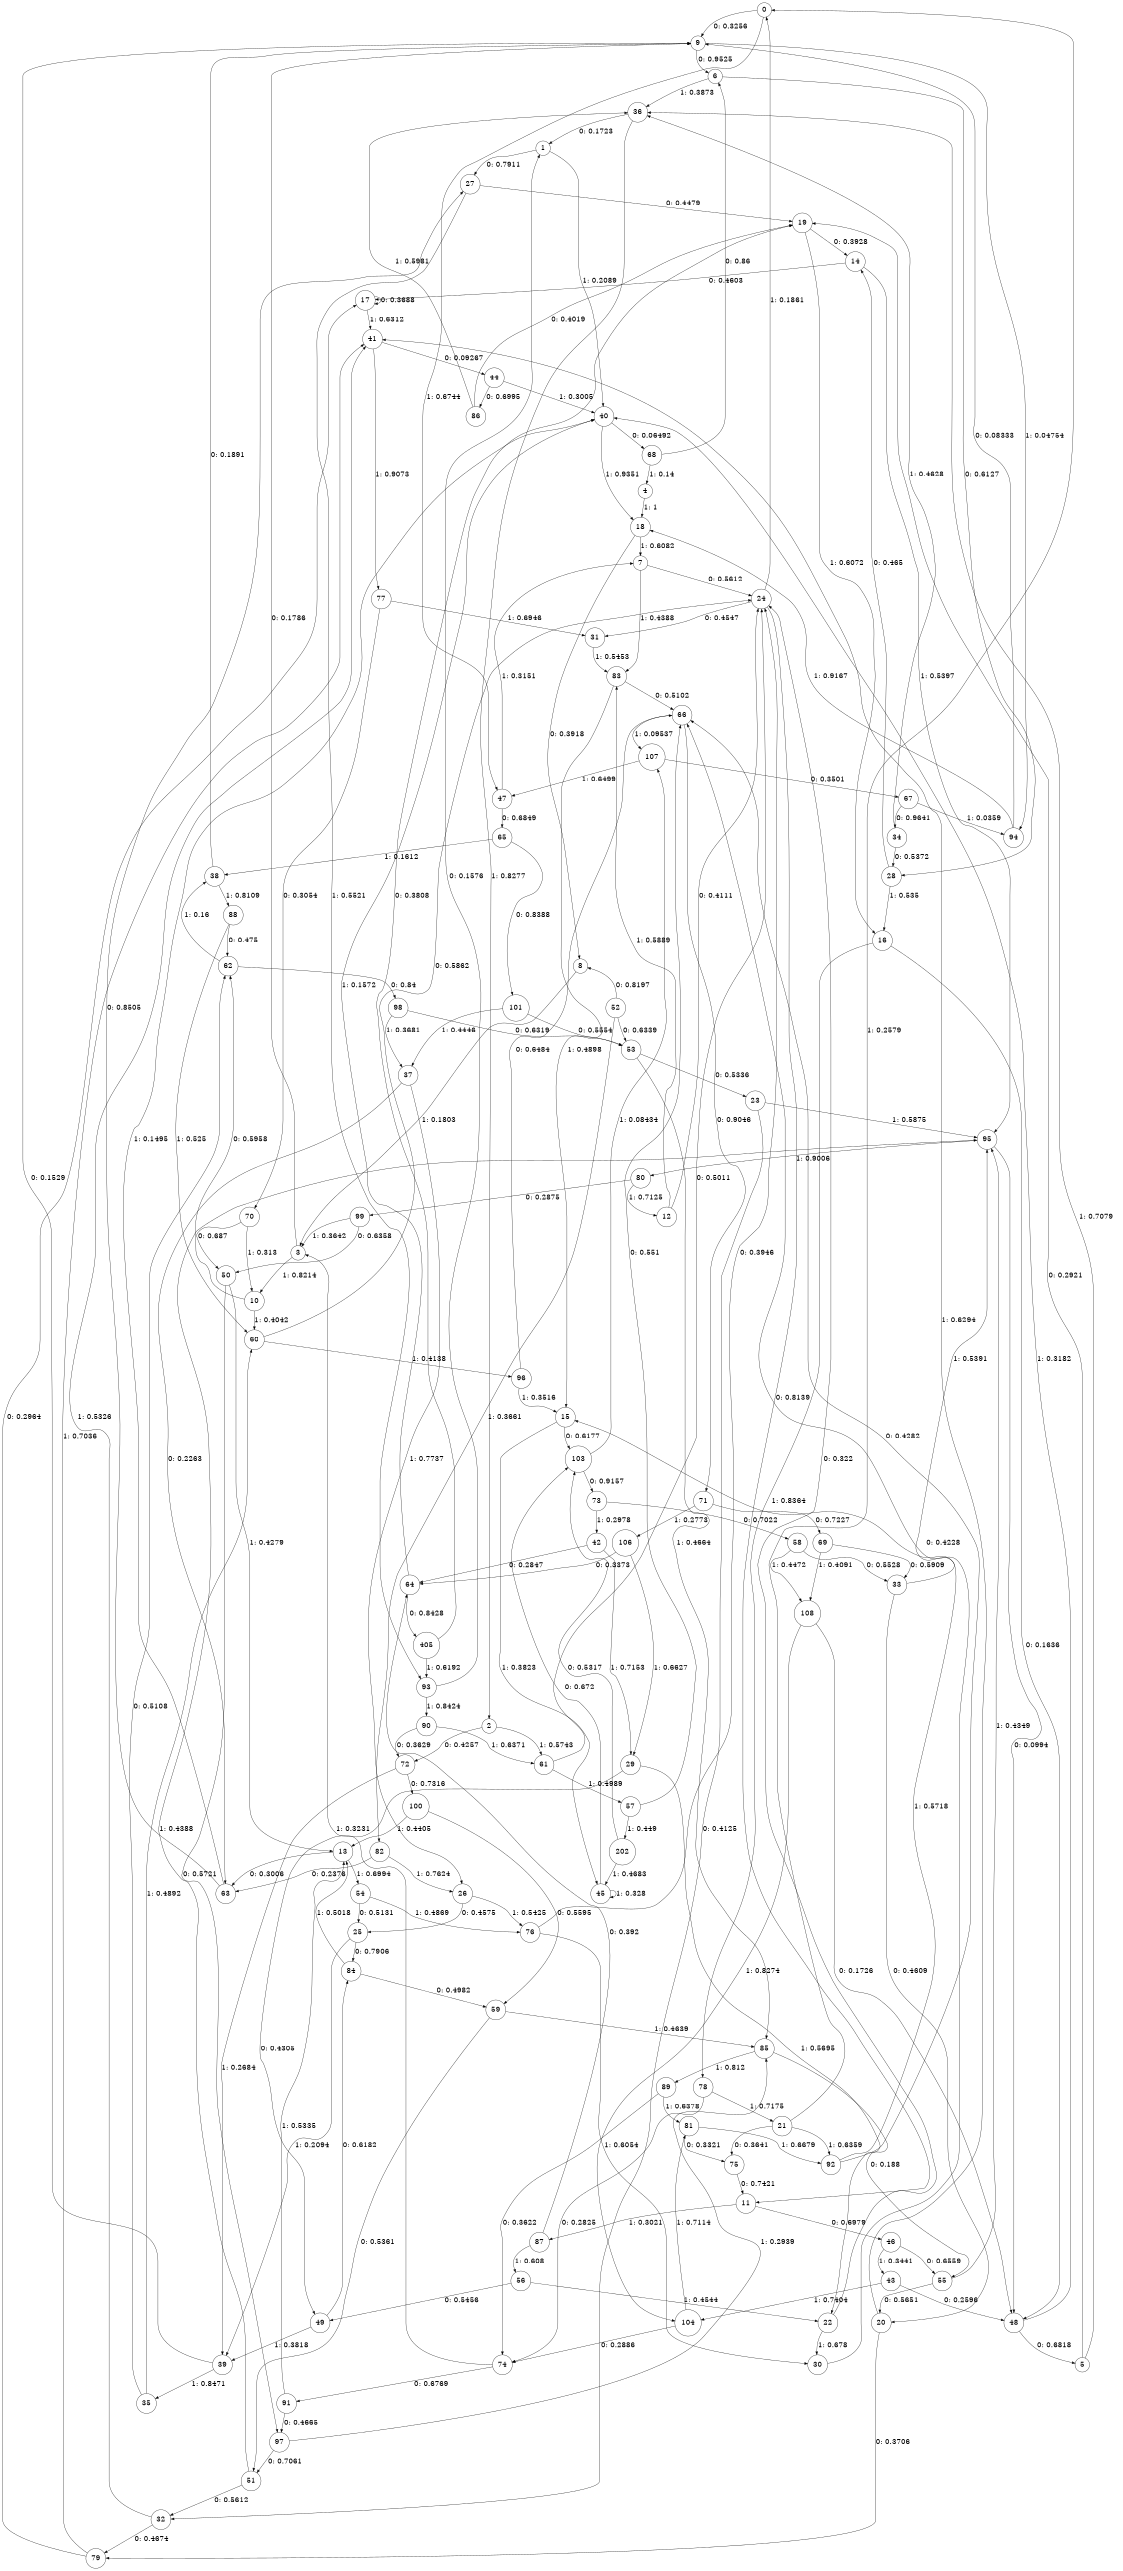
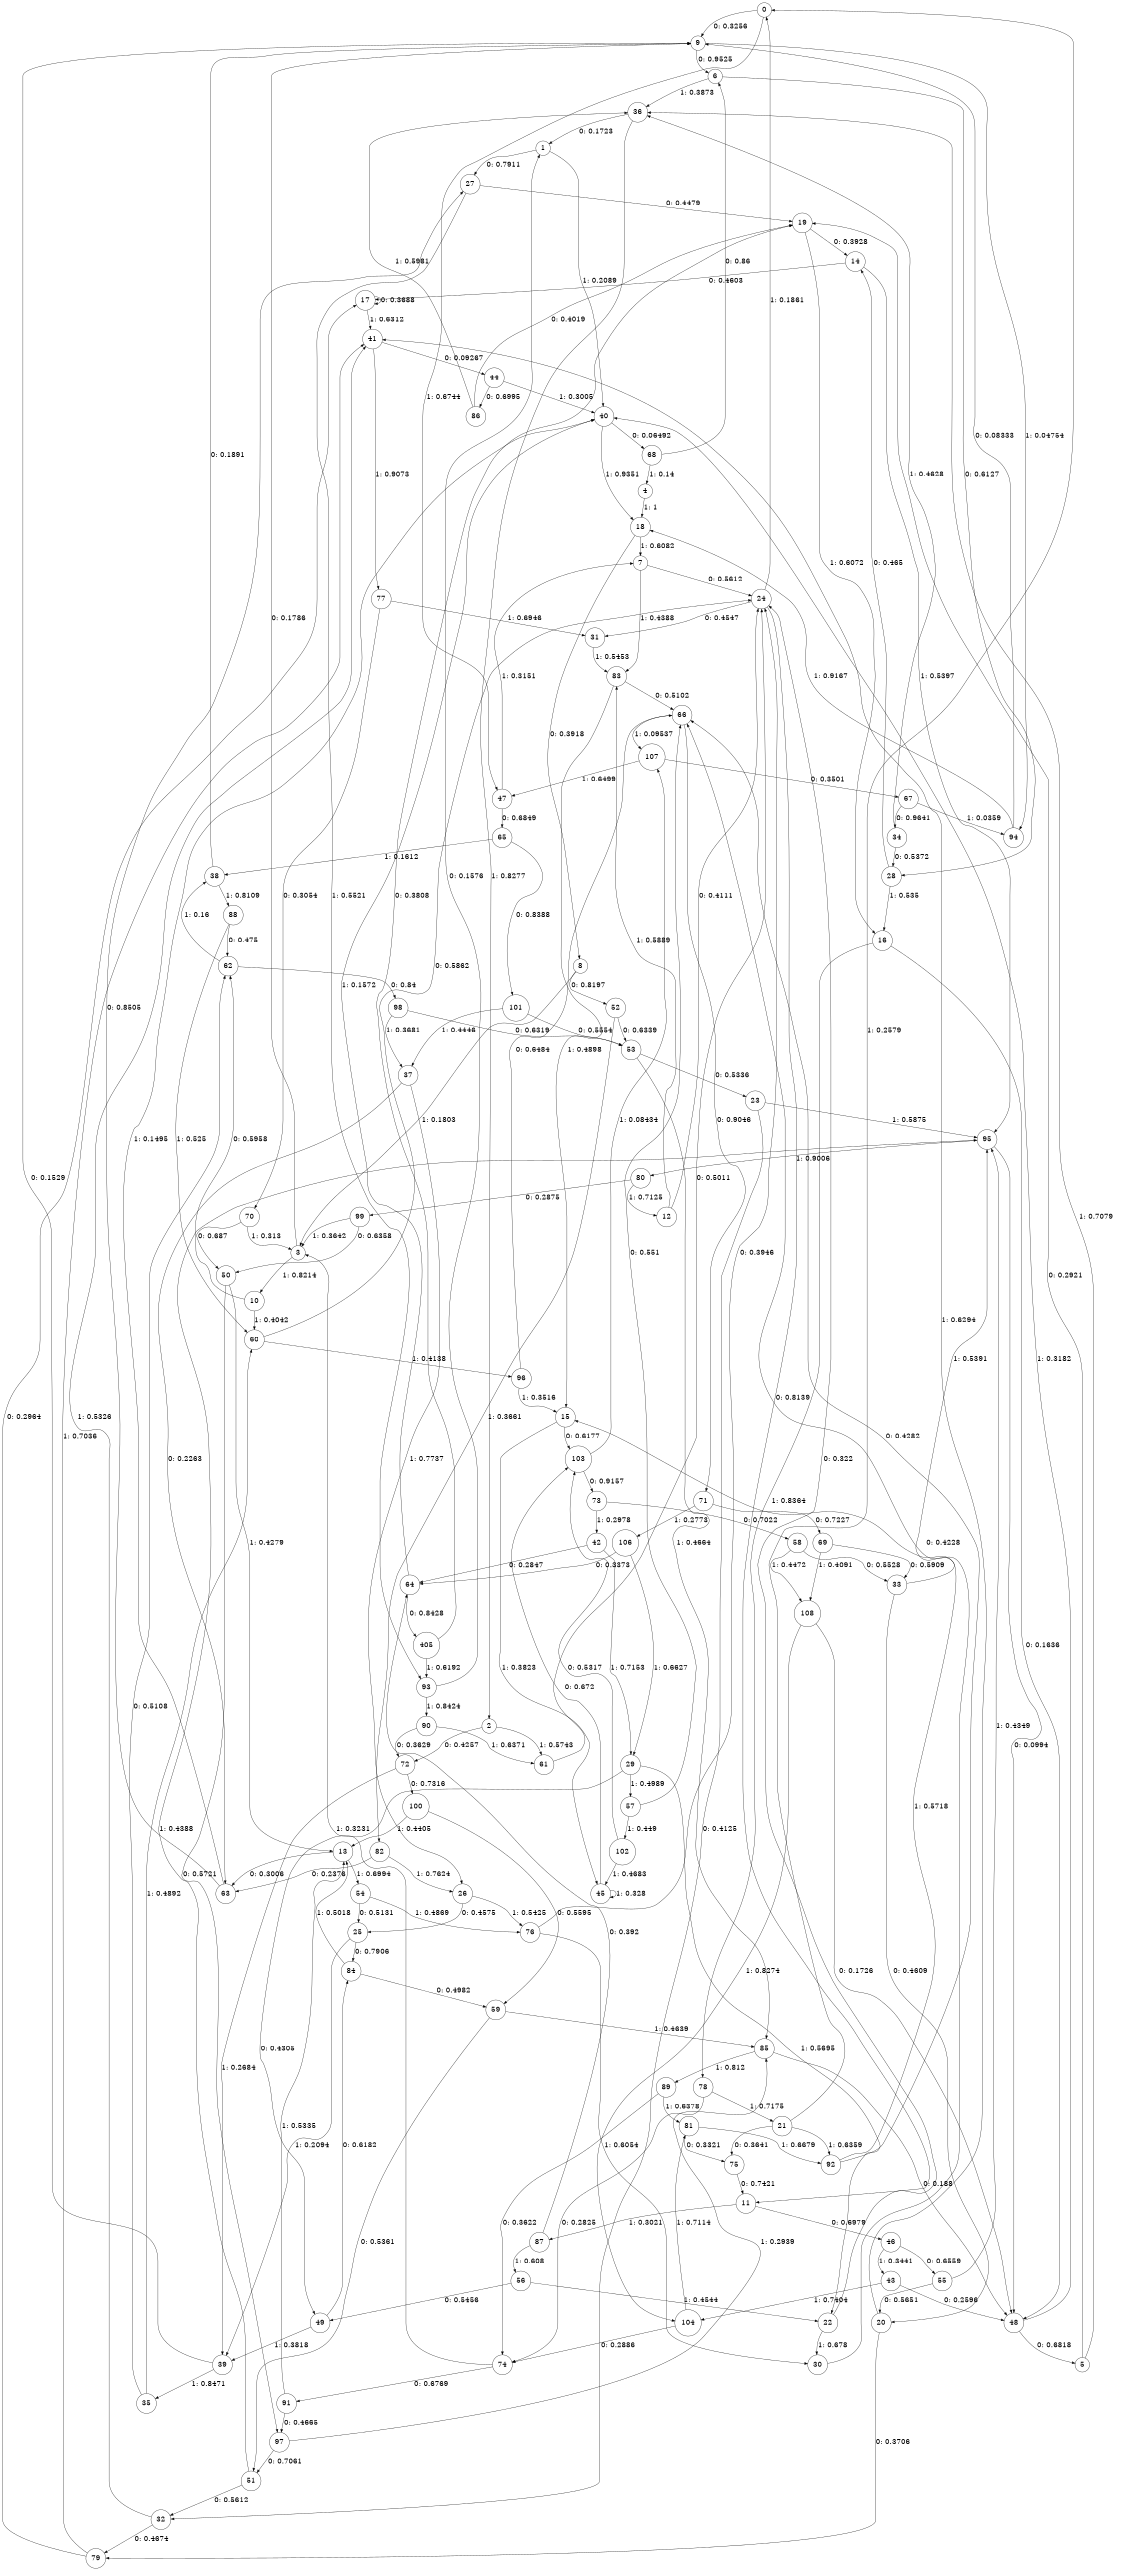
edge "52" -> "8": reversed
edge "70" -> "10": now "70" -> "3"
edge "61" -> "57": now "29" -> "57"
node "202": label "202" -> "102"
edge "85" -> "55": now "85" -> "48"
